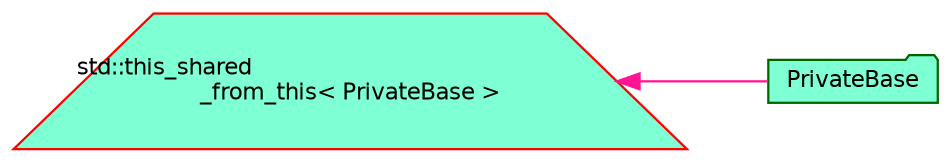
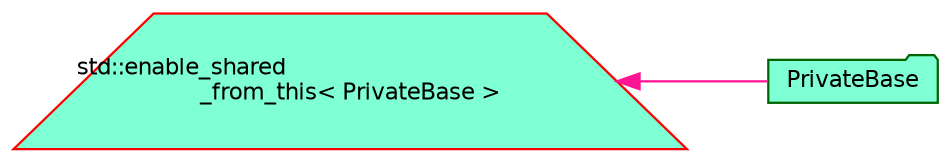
node "std::this_shared _from_this< PrivateBase >": label "std::this_shared _from_this< PrivateBase >" -> "std::enable_shared _from_this< PrivateBase >"
